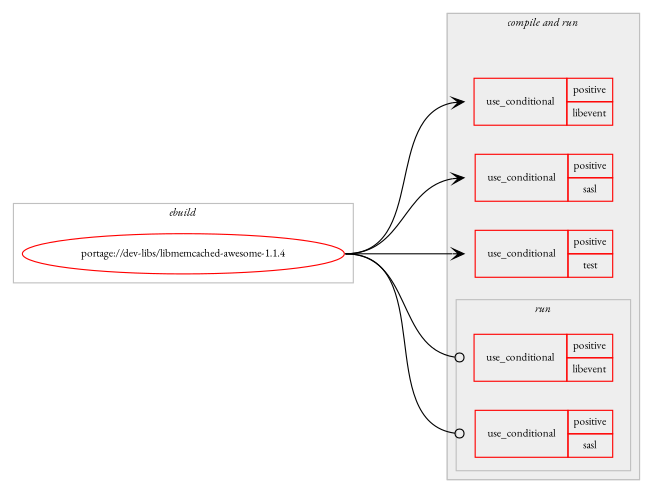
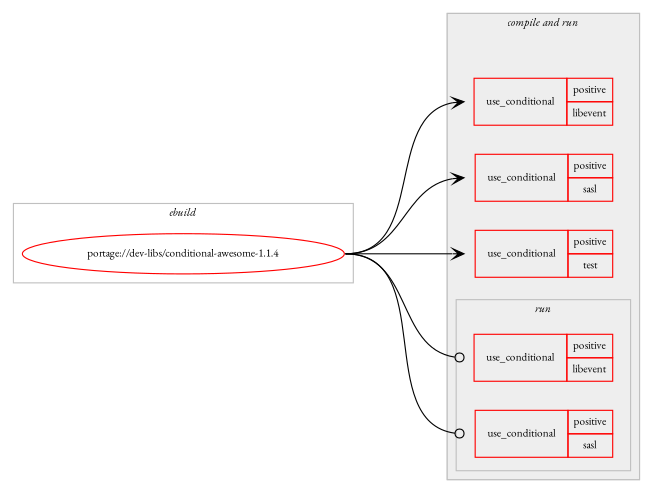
node "portage://dev-libs/libmemcached-awesome-1.1.4": label "portage://dev-libs/libmemcached-awesome-1.1.4" -> "portage://dev-libs/conditional-awesome-1.1.4"
